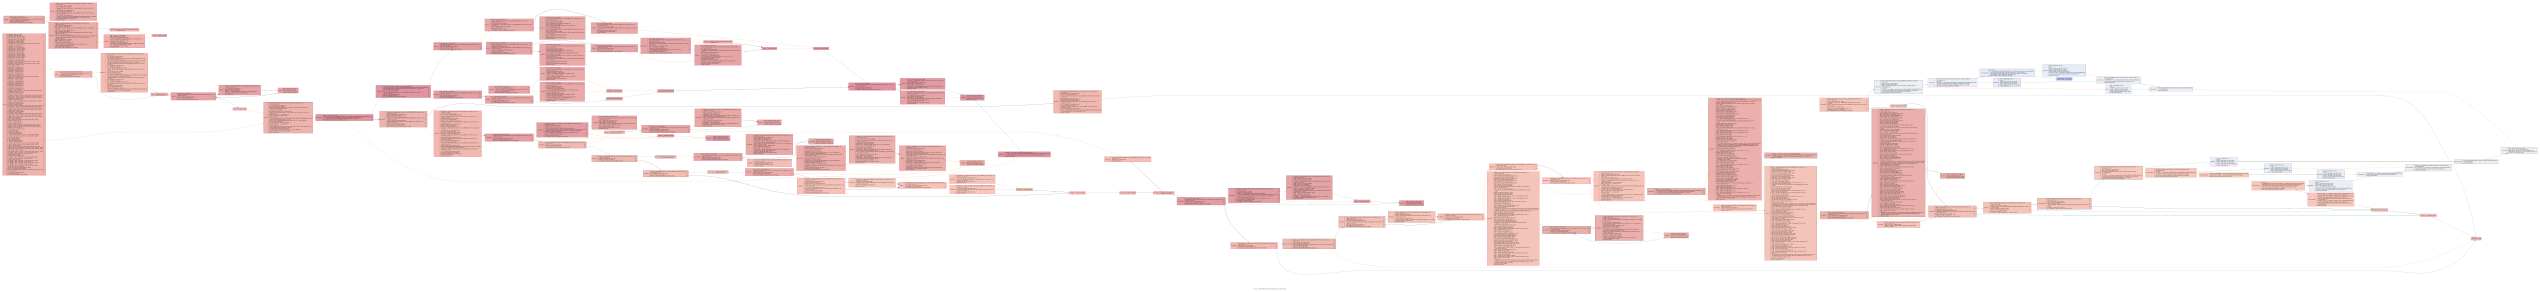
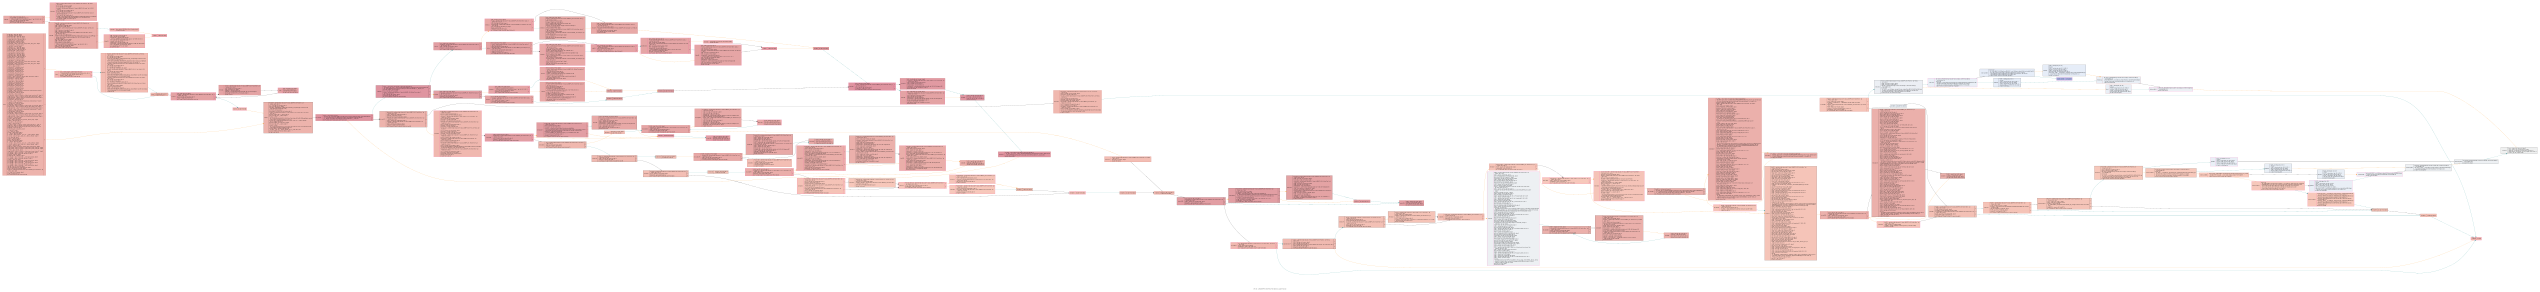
node "if.end365:": fillcolor #e97a5f70 -> #cedaeb70
node "if.else331:": fillcolor #e97a5f70 -> #d6dce470
